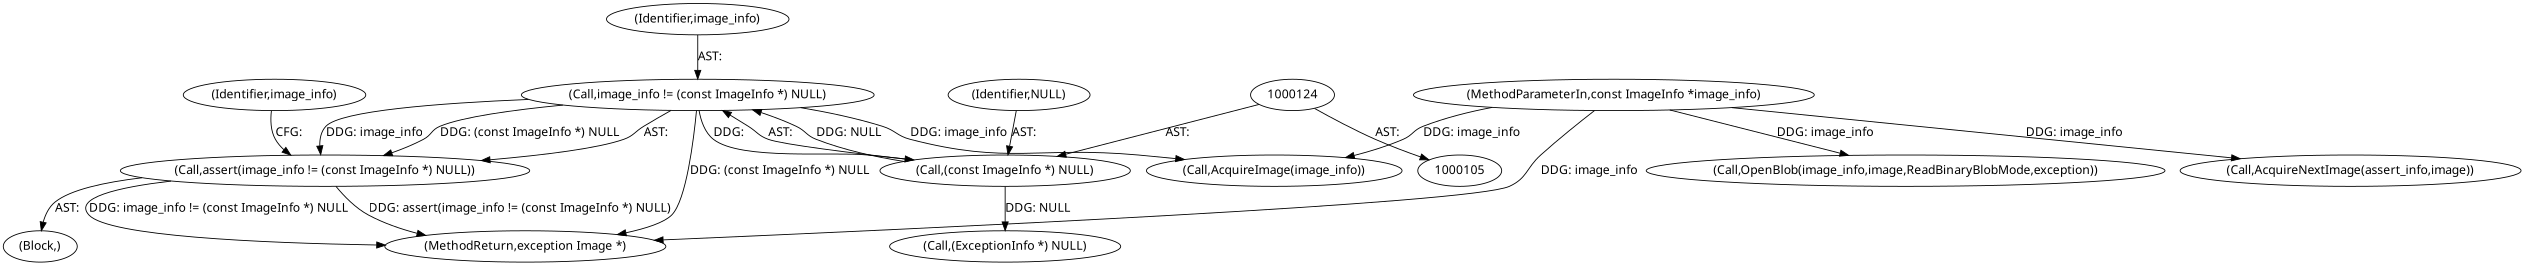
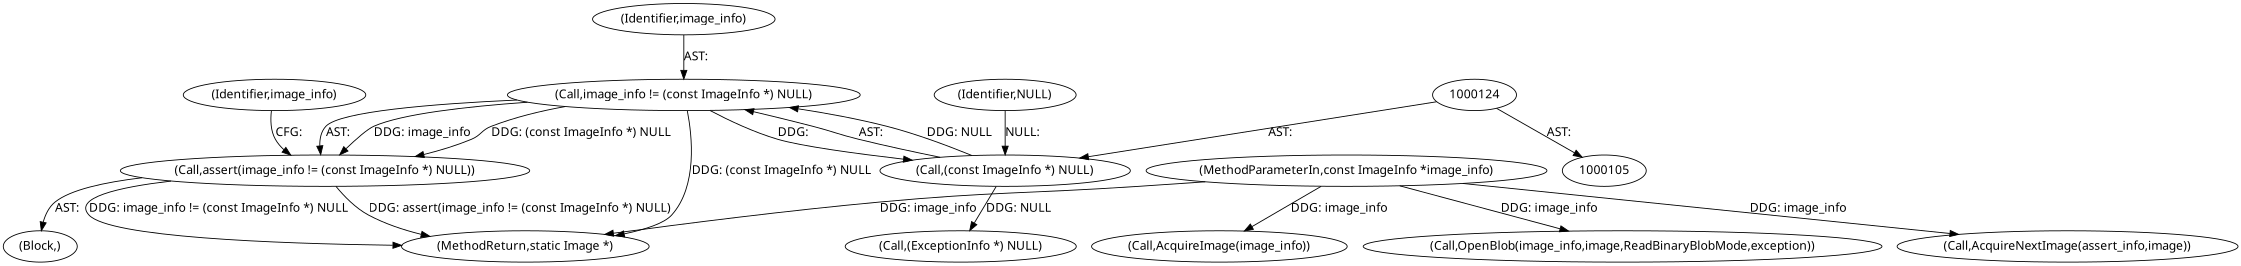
edge "(Identifier,NULL)" -> "(Call,(const ImageInfo *) NULL)": label "AST: " -> "NULL: "
edge "(Call,image_info != (const ImageInfo *) NULL)" -> "(Call,AcquireImage(image_info))": removed, label "DDG: image_info"
node "(MethodReturn,exception Image *)": label "(MethodReturn,exception Image *)" -> "(MethodReturn,static Image *)"
